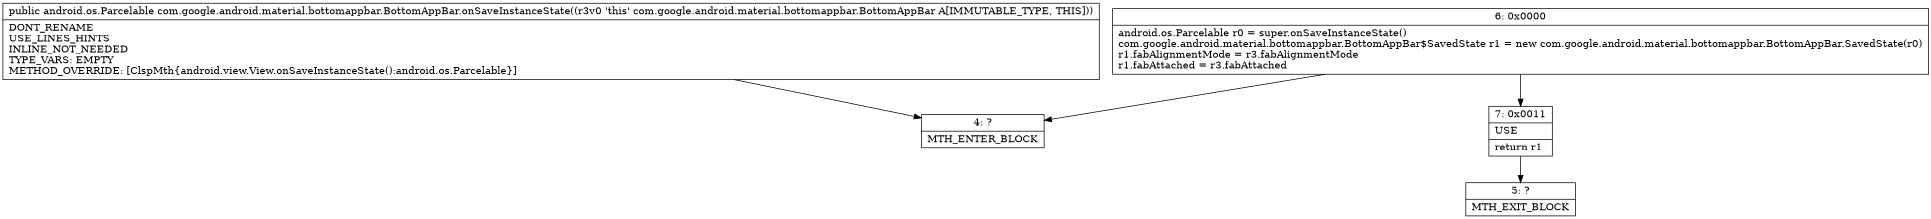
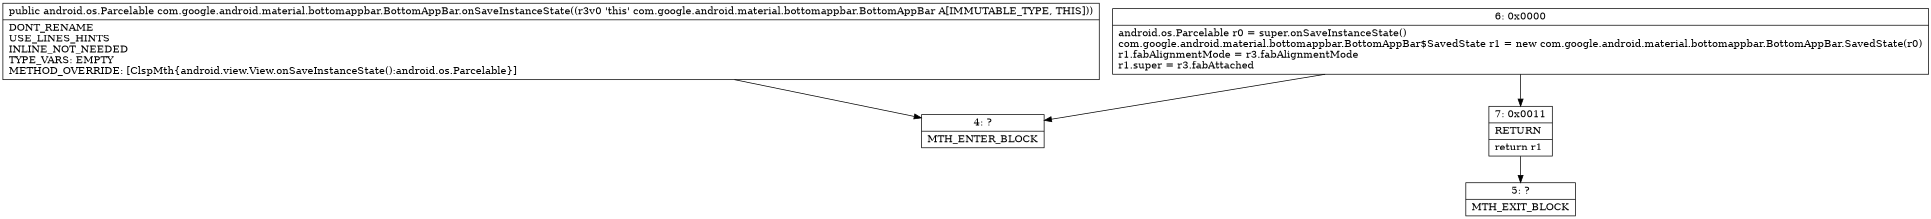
node "6: 0x0000": text "r1.fabAttached = r3.fabAttached" -> "r1.super = r3.fabAttached"
node "7: 0x0011": text "USE" -> "RETURN"
